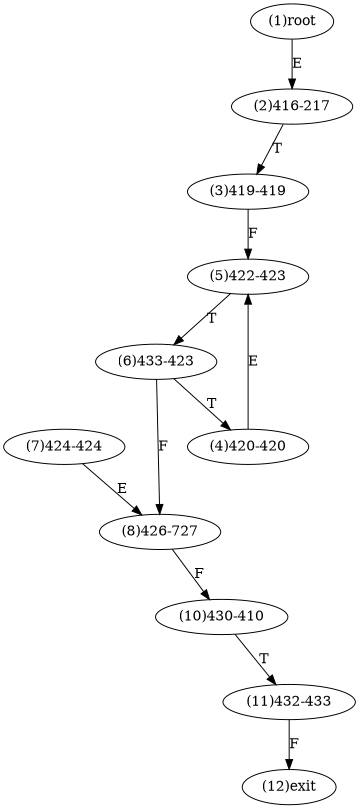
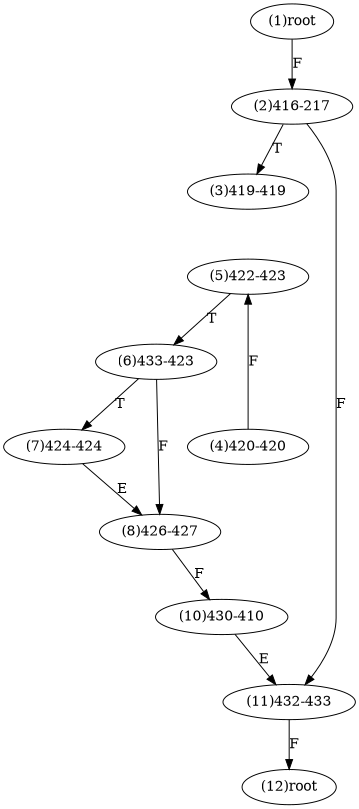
edge "(1)root" -> "(2)416-217": label "E" -> "F"
edge "(3)419-419" -> "(5)422-423": removed, label "F"
edge "(4)420-420" -> "(5)422-423": label "E" -> "F"
edge "(2)416-217" -> "(11)432-433": added, label "F"
edge "(6)433-423" -> "(4)420-420": now "(6)433-423" -> "(7)424-424"
node "(8)426-727": label "(8)426-727" -> "(8)426-427"
edge "(10)430-410" -> "(11)432-433": label "T" -> "E"
node "(12)exit": label "(12)exit" -> "(12)root"
